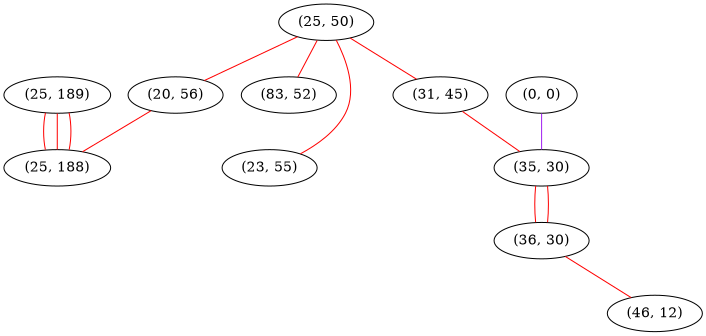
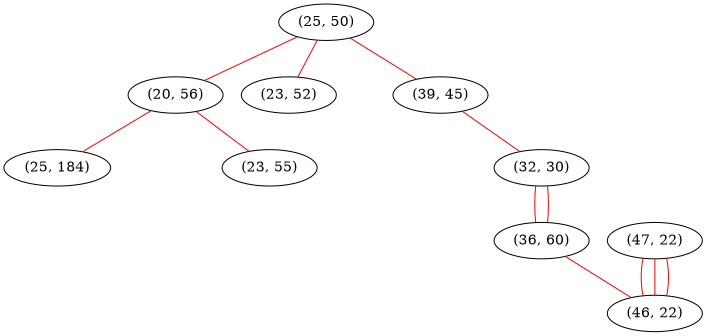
node "(25, 189)": removed
node "(83, 52)": label "(83, 52)" -> "(23, 52)"
node "(31, 45)": label "(31, 45)" -> "(39, 45)"
node "(0, 0)": removed
edge "(25, 50)" -- "(23, 55)": now "(20, 56)" -- "(23, 55)"
node "(25, 188)": label "(25, 188)" -> "(25, 184)"
node "(35, 30)": label "(35, 30)" -> "(32, 30)"
node "(36, 30)": label "(36, 30)" -> "(36, 60)"
node "(47, 22)": added
node "(46, 12)": label "(46, 12)" -> "(46, 22)"
